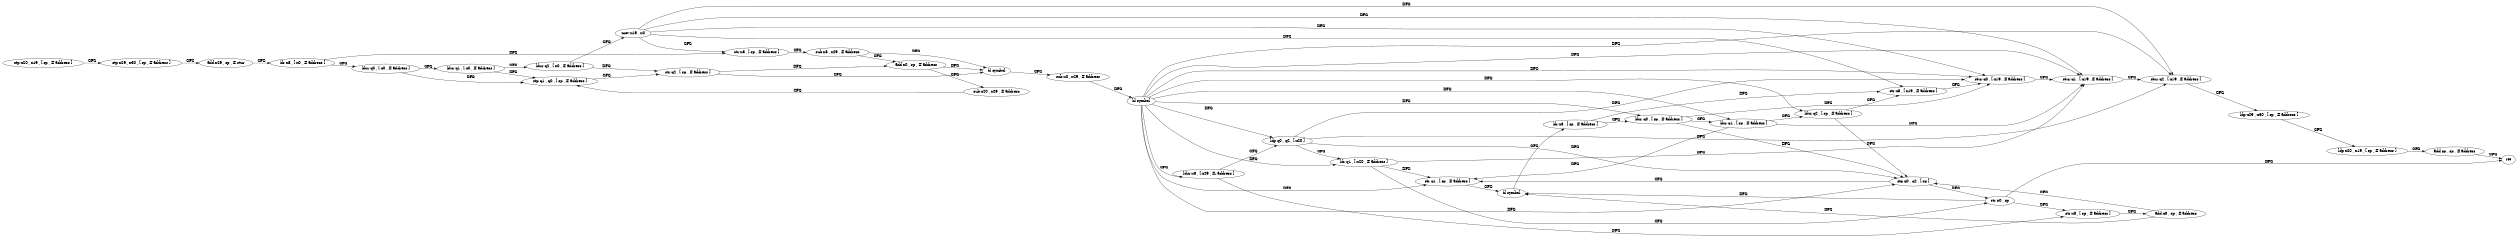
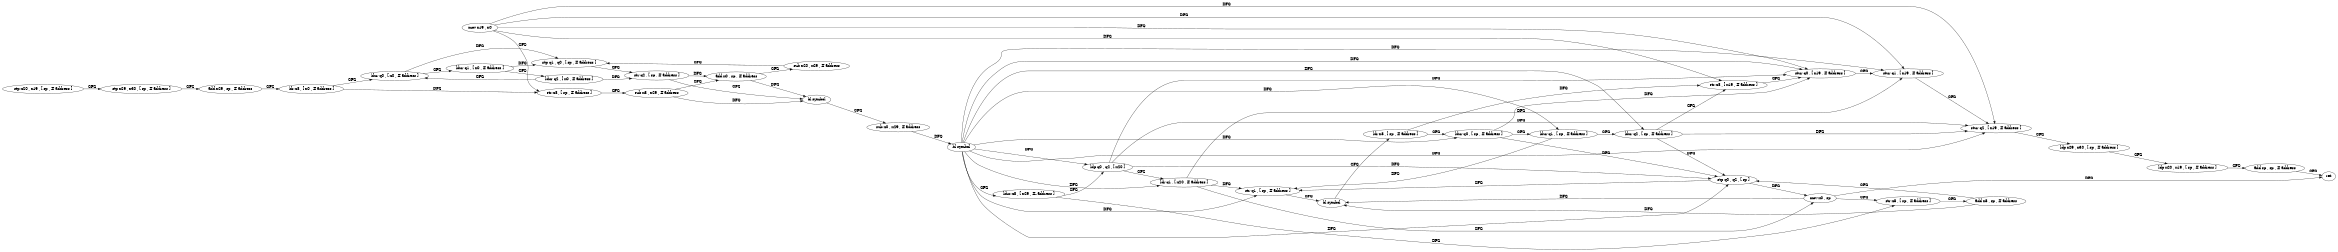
edge "ldur q2 , [ x0 , # address ]" -> "mov x19 , x0": now "ldur q2 , [ x0 , # address ]" -> "ldur q0 , [ x0 , # address ]"
node "add x29 , sp , # stur": label "add x29 , sp , # stur" -> "add x29 , sp , # address"
edge "ldur q1 , [ sp , # address ]" -> "stur q1 , [ x19 , # address ]": removed, label "DFG"
edge "ldur q2 , [ sp , # address ]" -> "stur q2 , [ x19 , # address ]": added, label "DFG"
node "str x0 , sp": label "str x0 , sp" -> "mov x0 , sp"
